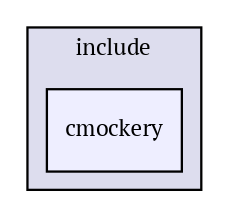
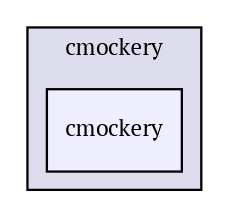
cluster "include": label "include" -> "cmockery"
